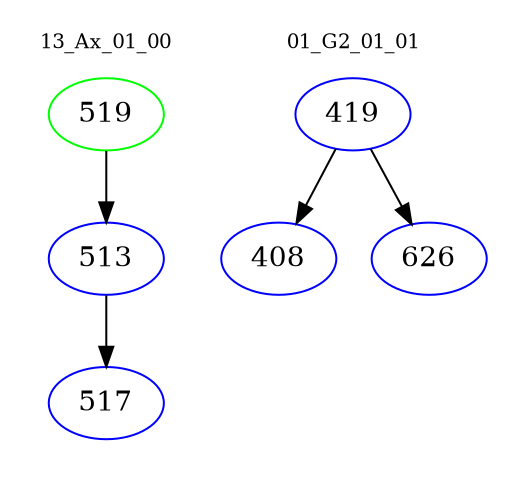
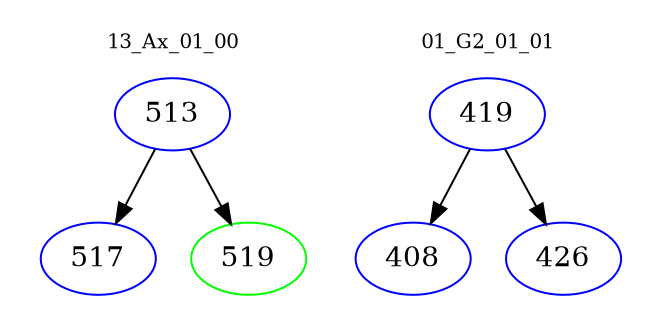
edge "519" -> "513": reversed
node "626": label "626" -> "426"
